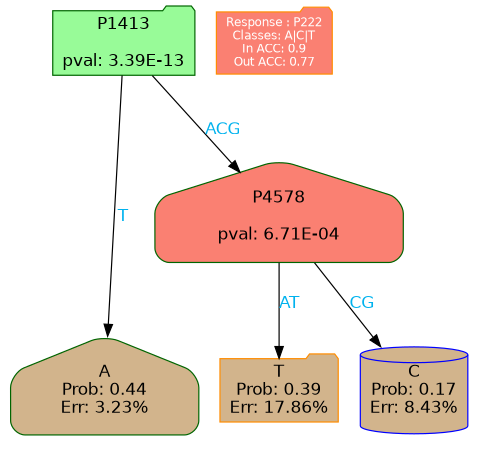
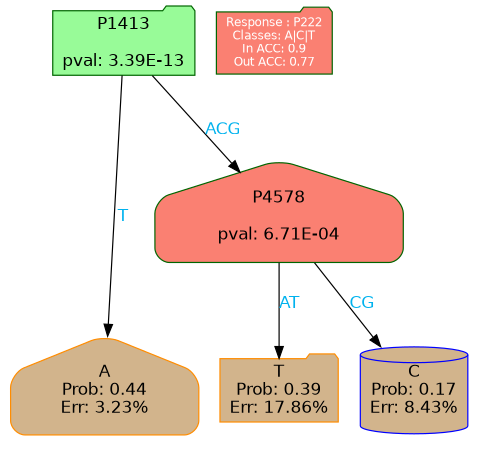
node "Response : P222 Classes: A|C|T In ACC: 0.9 Out ACC: 0.77": color darkorange -> darkgreen
node "A Prob: 0.44 Err: 3.23%": color darkgreen -> darkorange
